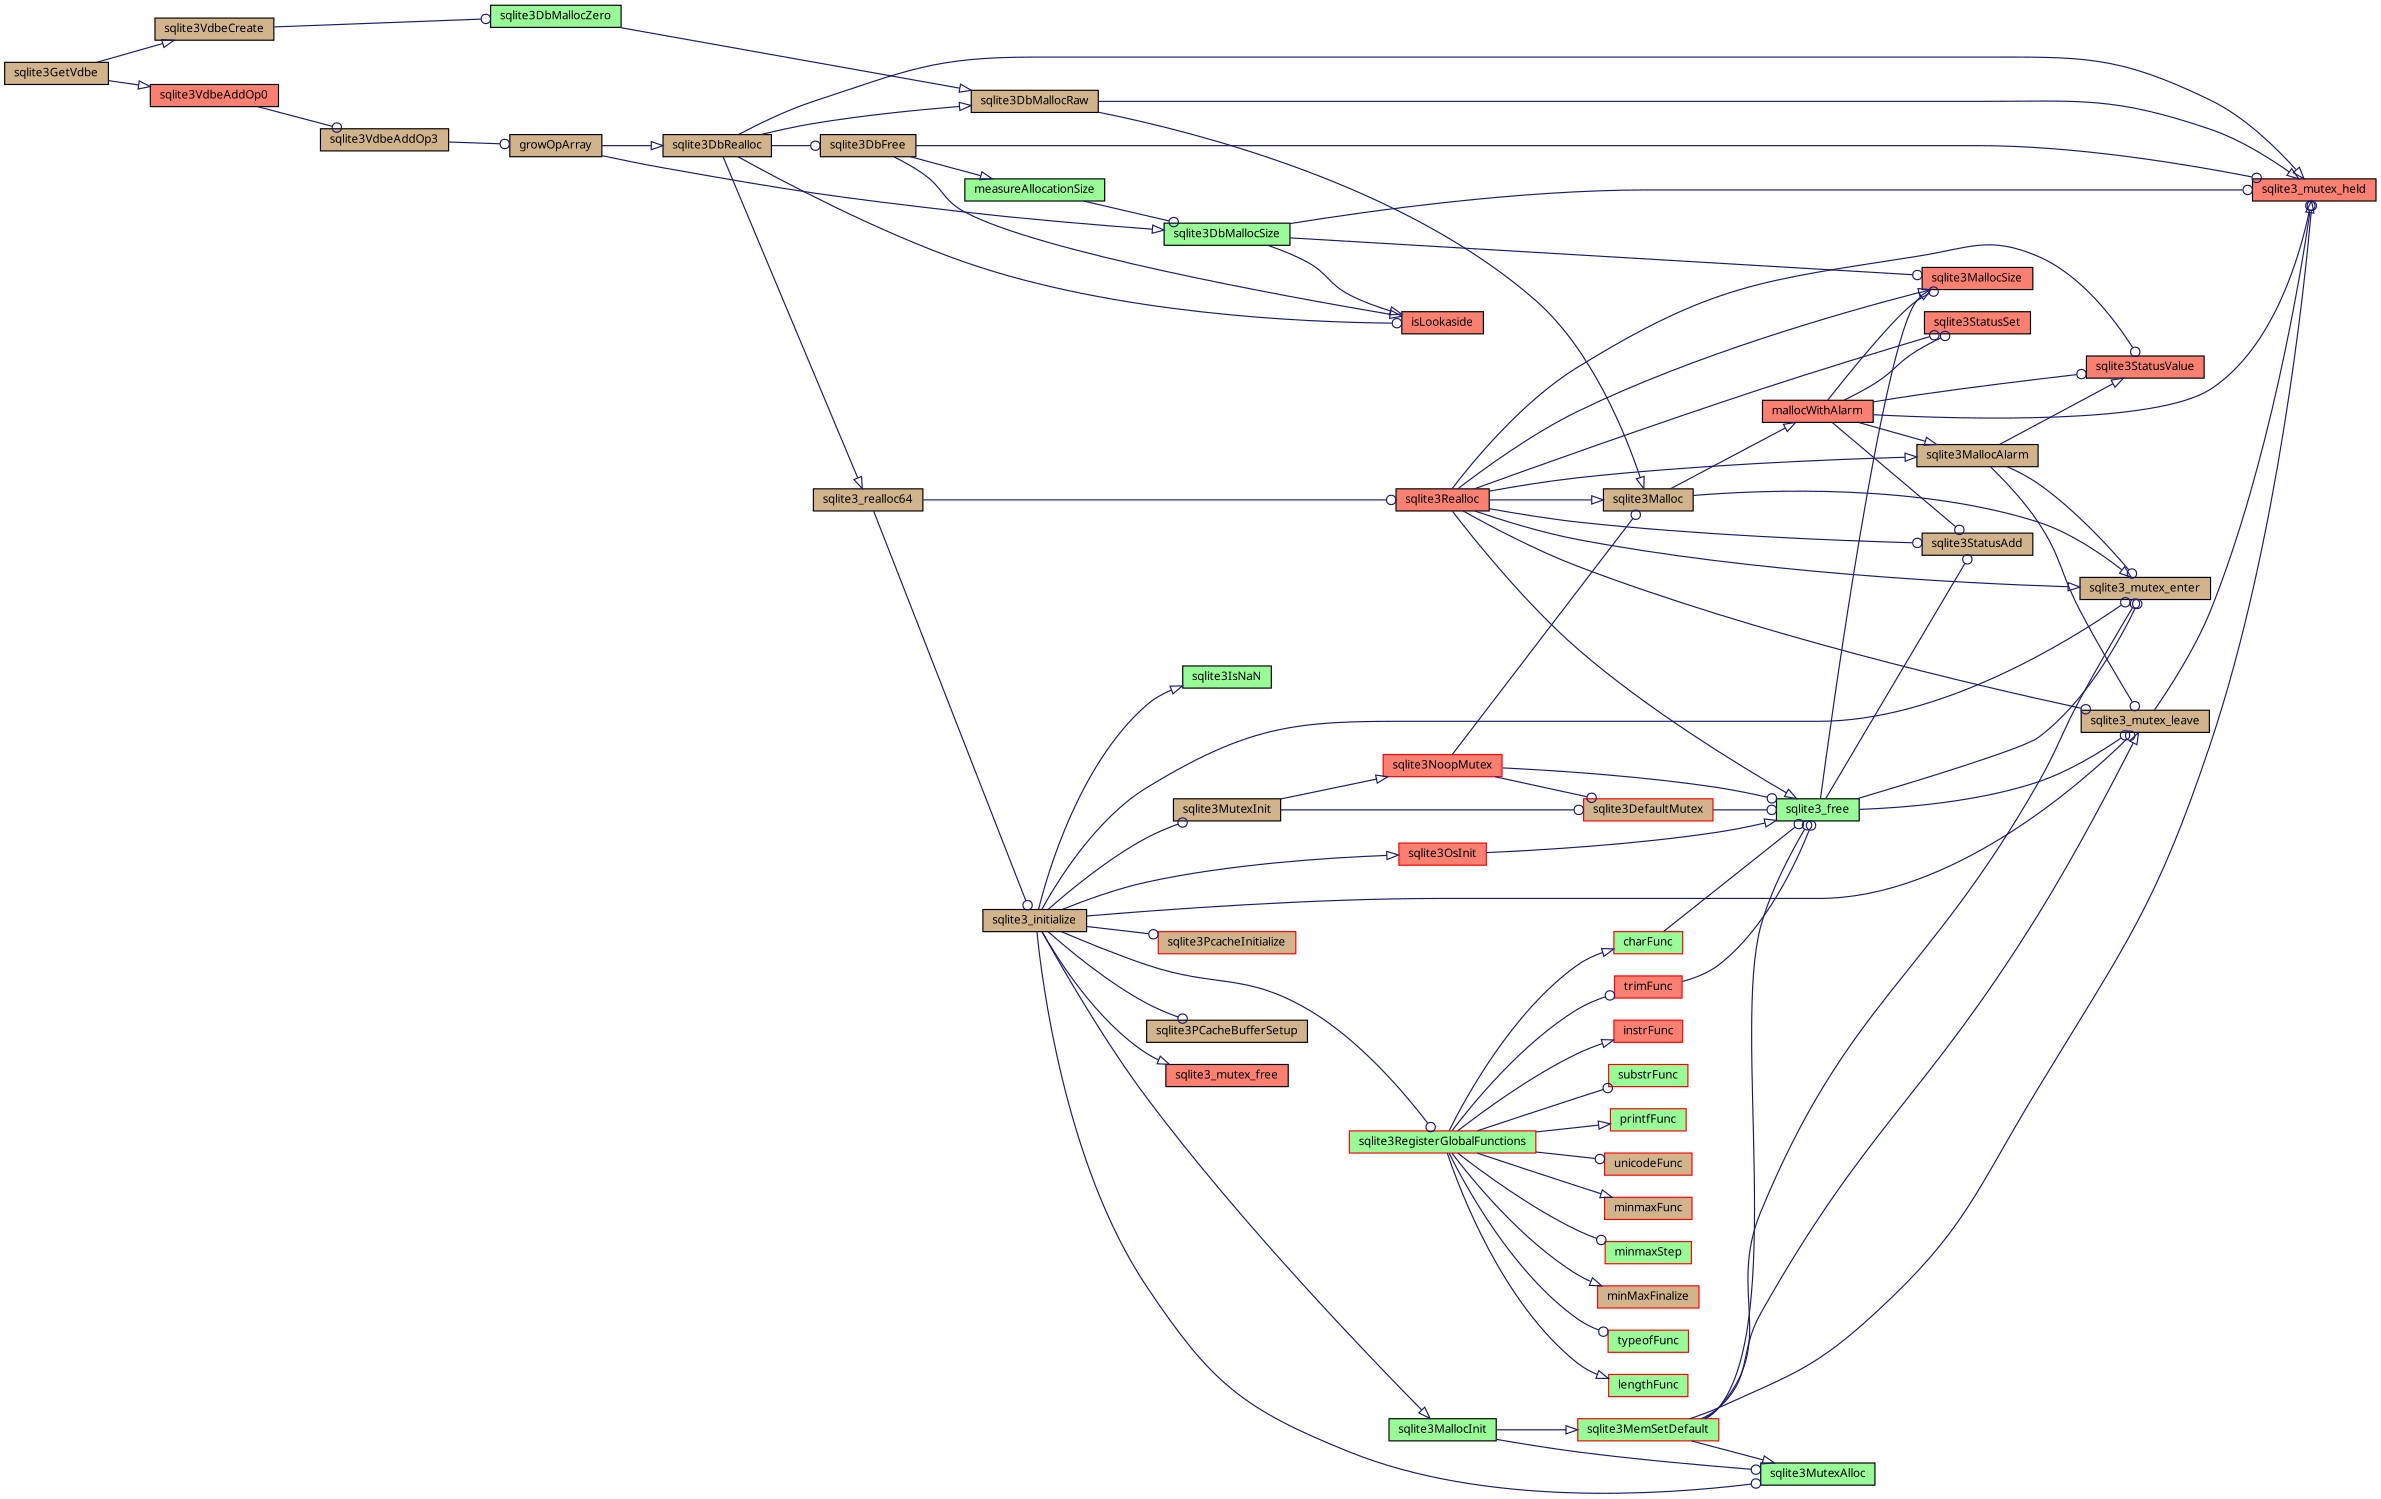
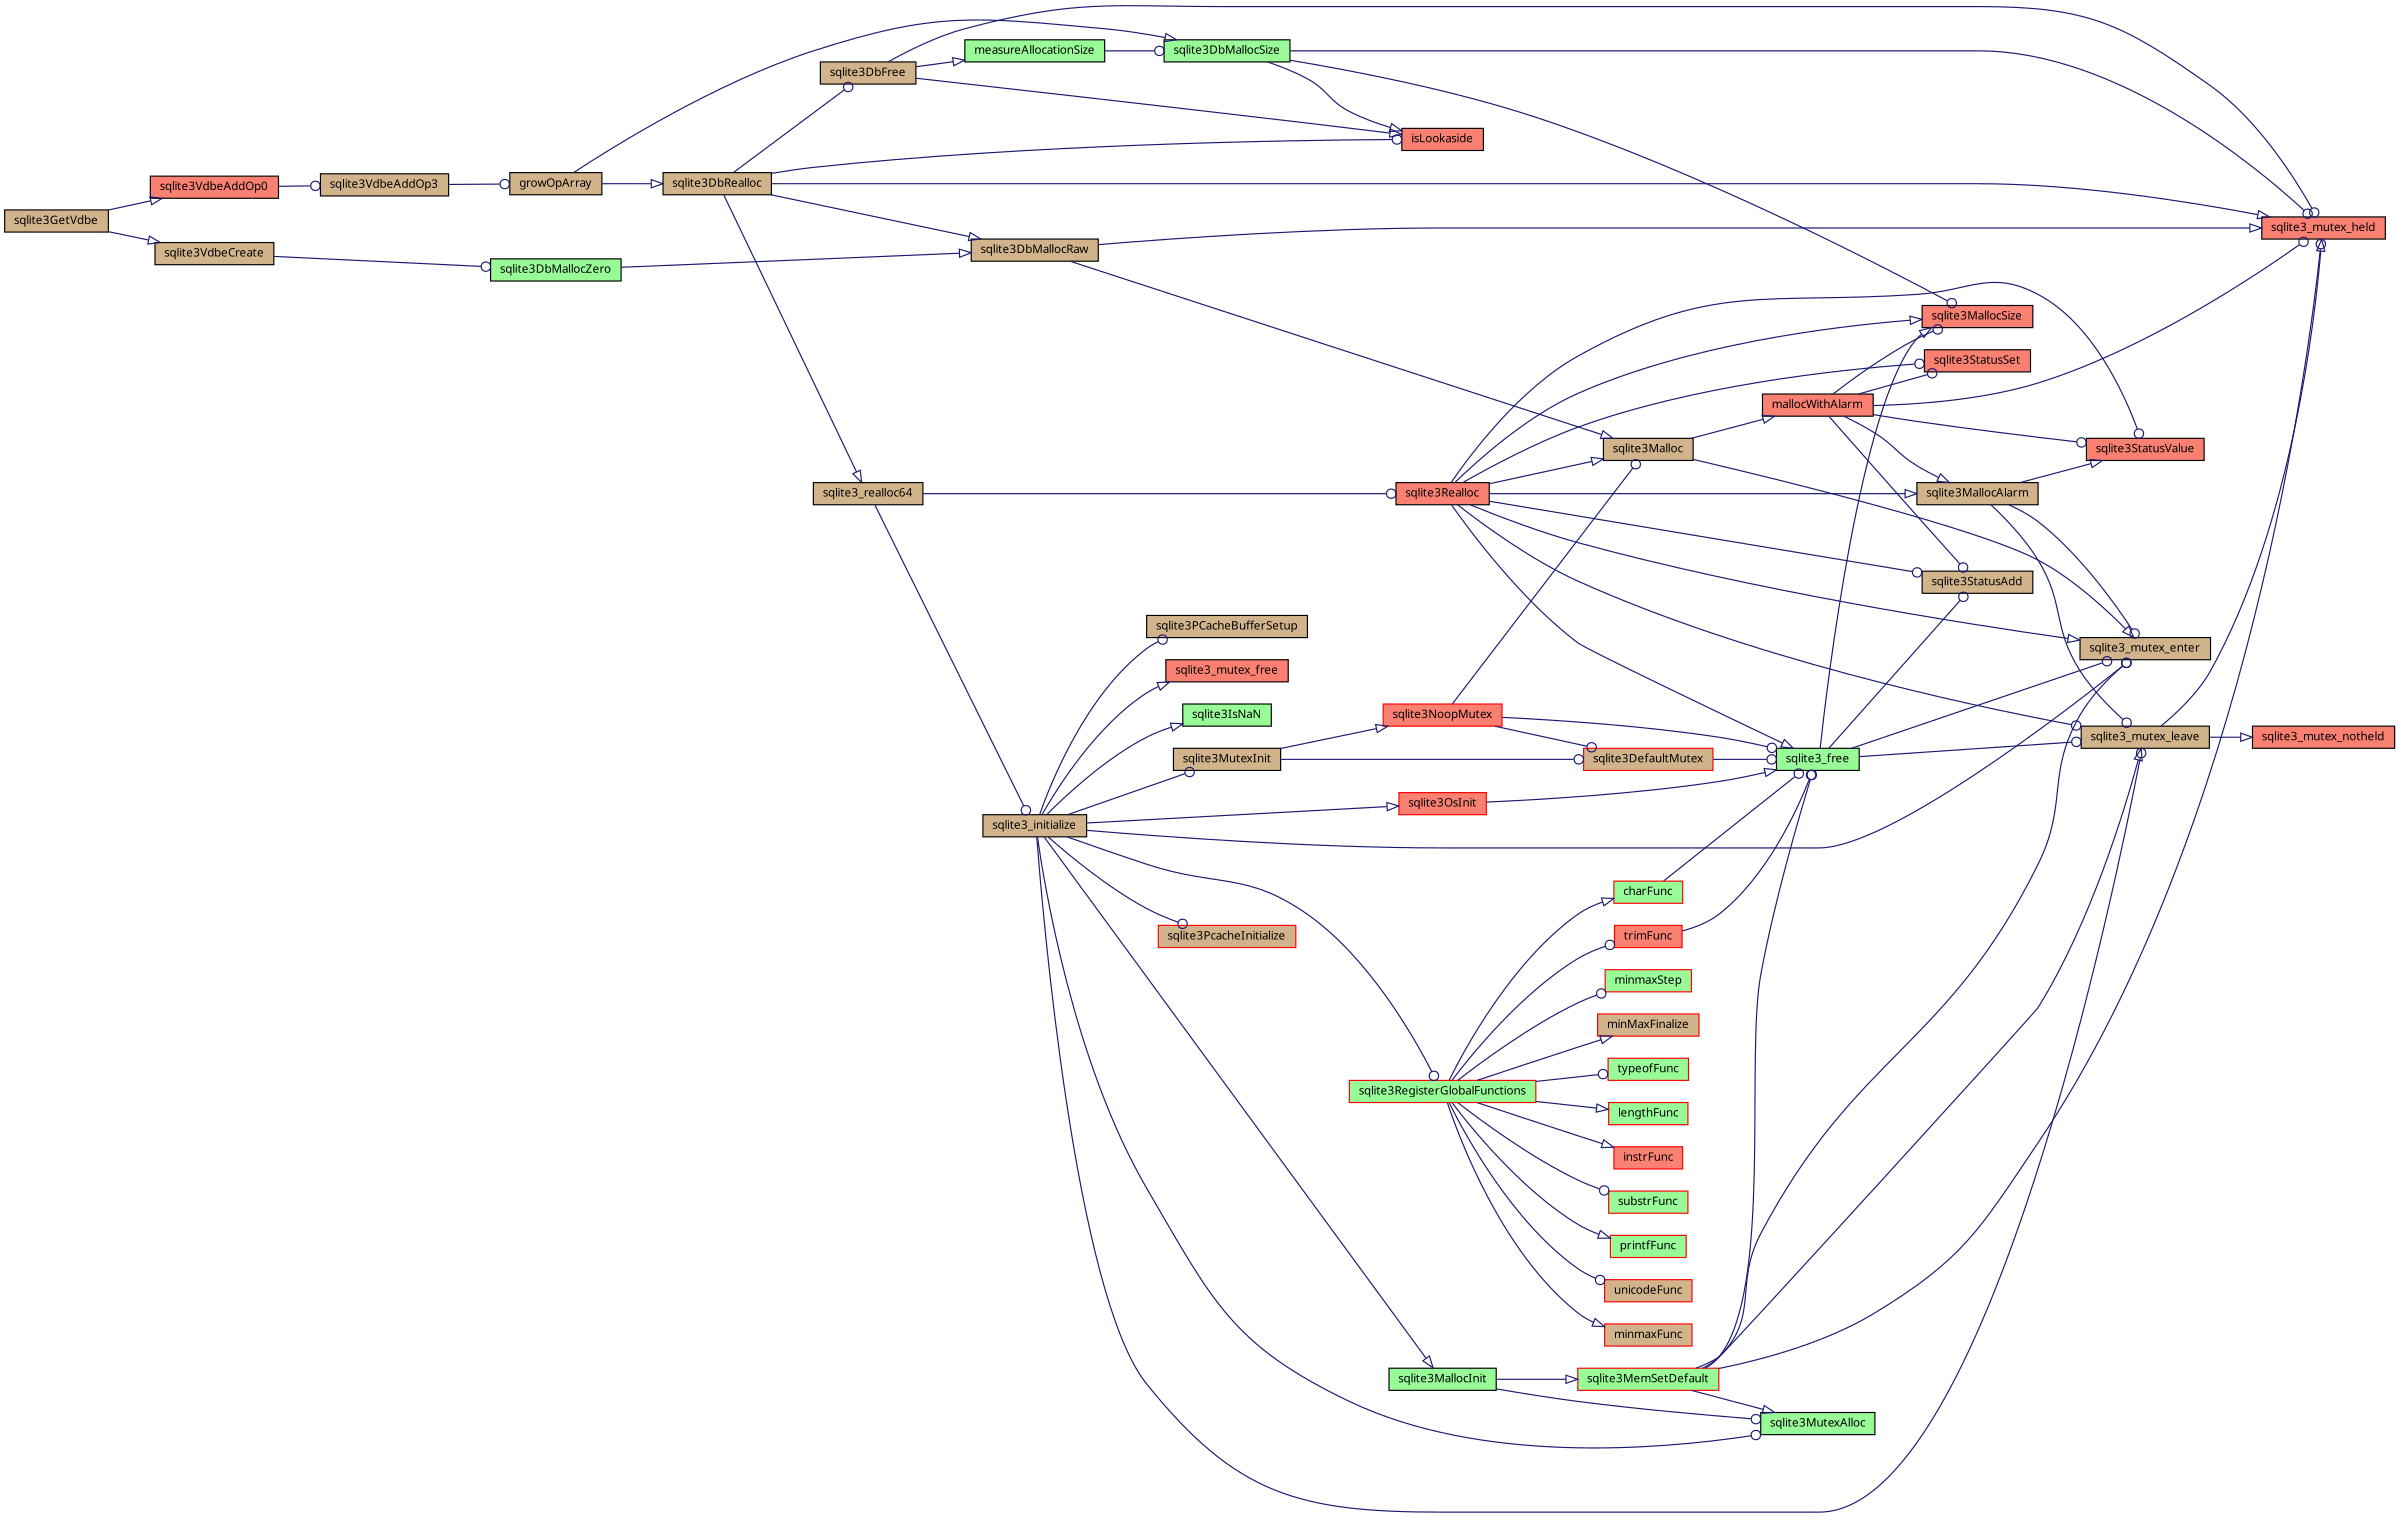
node "sqlite3_mutex_notheld": added
